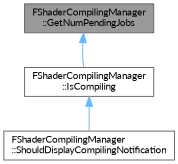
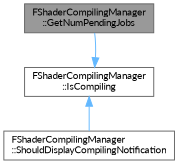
edge "FShaderCompilingManager ::IsCompiling" -> "FShaderCompilingManager ::GetNumPendingJobs": reversed
